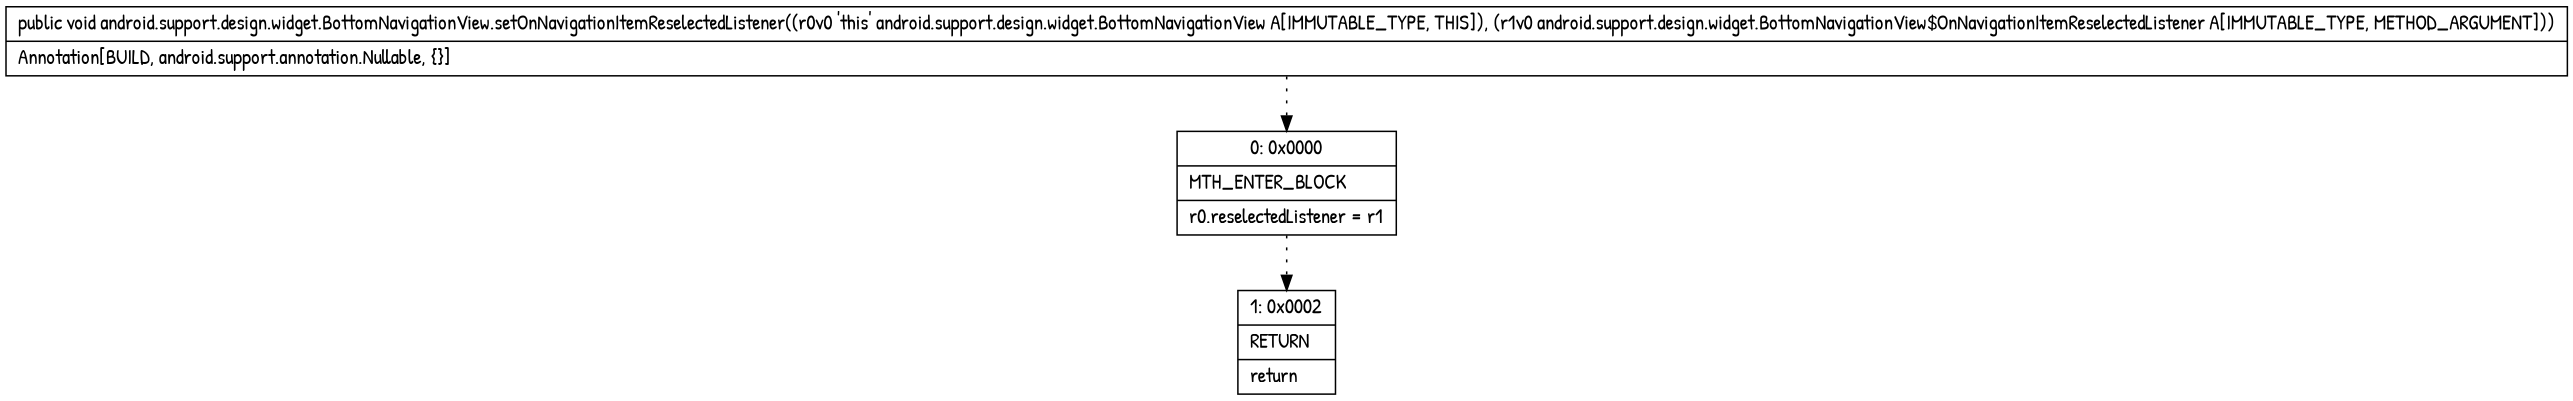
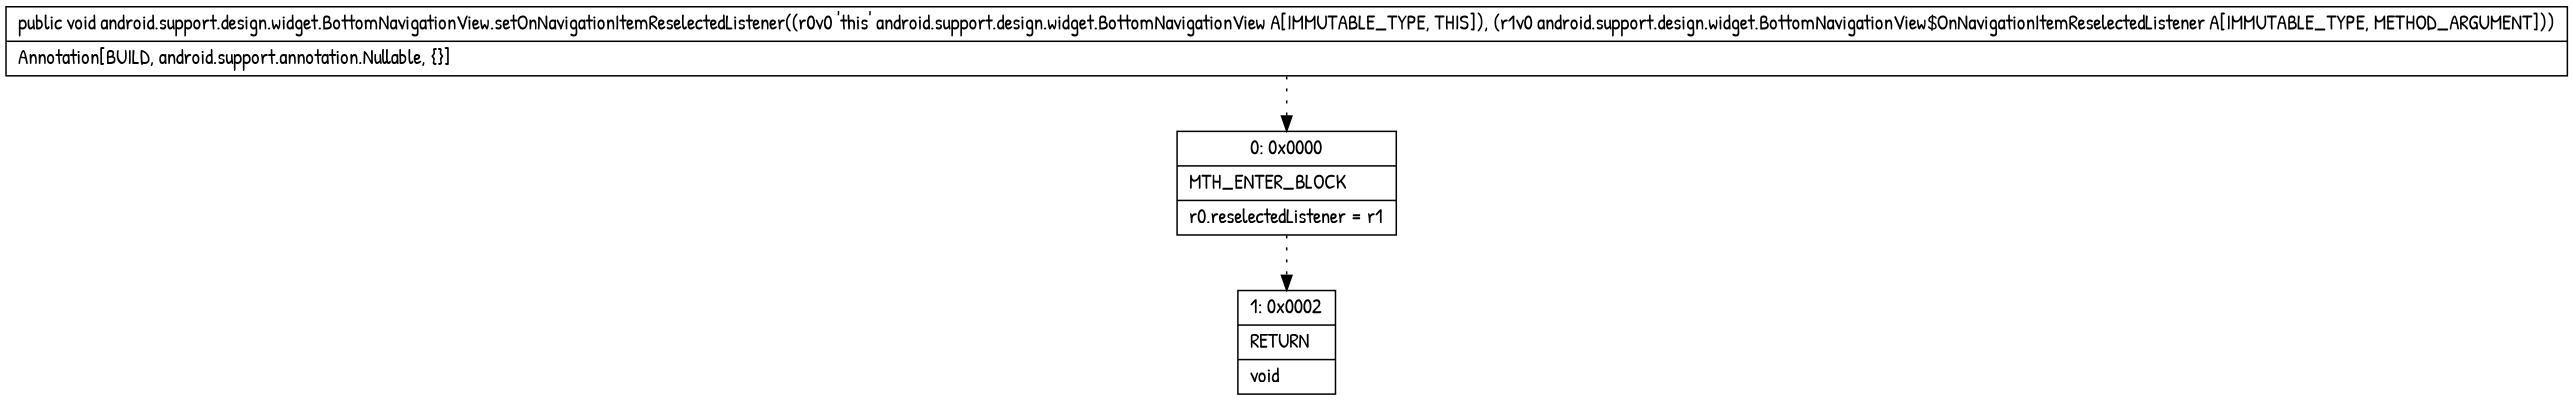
node "1: 0x0002": text "return" -> "void"
